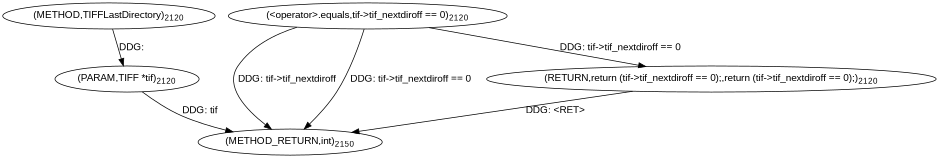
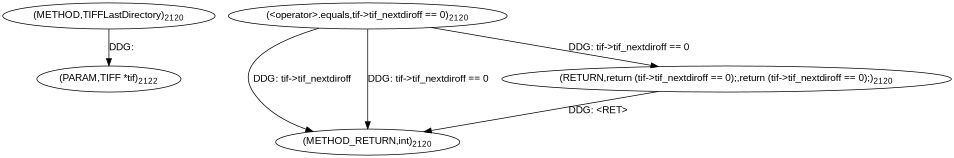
node "(PARAM,TIFF *tif)": text "2120" -> "2122"
edge "(PARAM,TIFF *tif)" -> "(METHOD_RETURN,int)": removed, label "DDG: tif"
node "(METHOD_RETURN,int)": text "2150" -> "2120"
